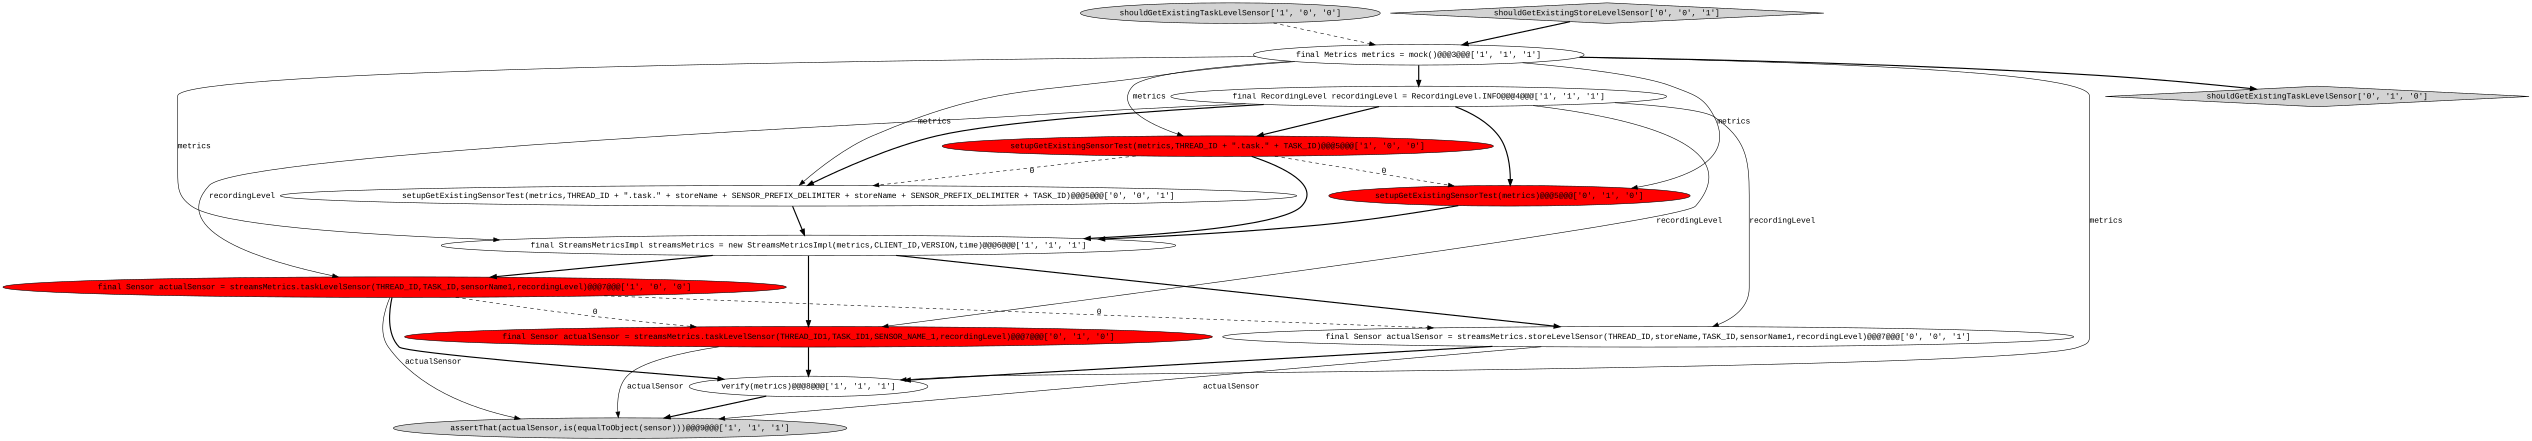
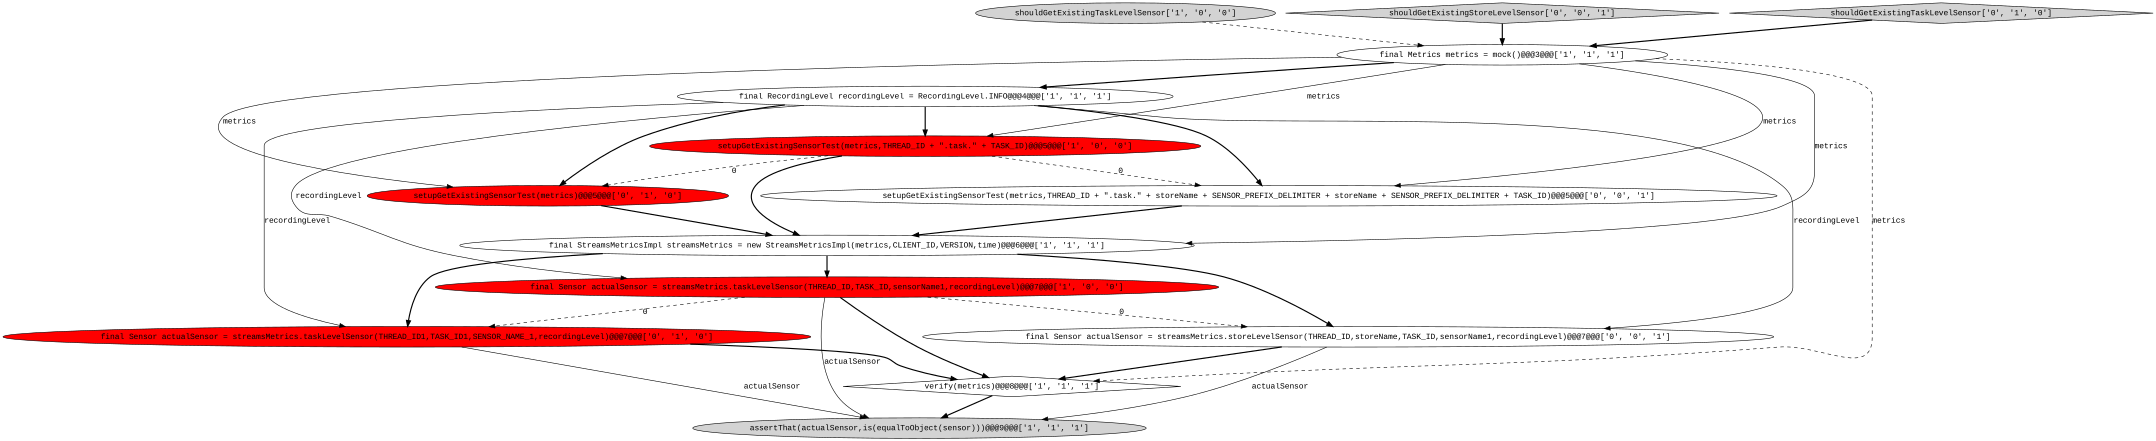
edge "final Metrics metrics = mock()@@@3@@@['1', '1', '1']" -> "shouldGetExistingTaskLevelSensor['0', '1', '0']": reversed
edge "final Metrics metrics = mock()@@@3@@@['1', '1', '1']" -> "verify(metrics)@@@8@@@['1', '1', '1']": style solid -> dashed
node "verify(metrics)@@@8@@@['1', '1', '1']": shape ellipse -> diamond
